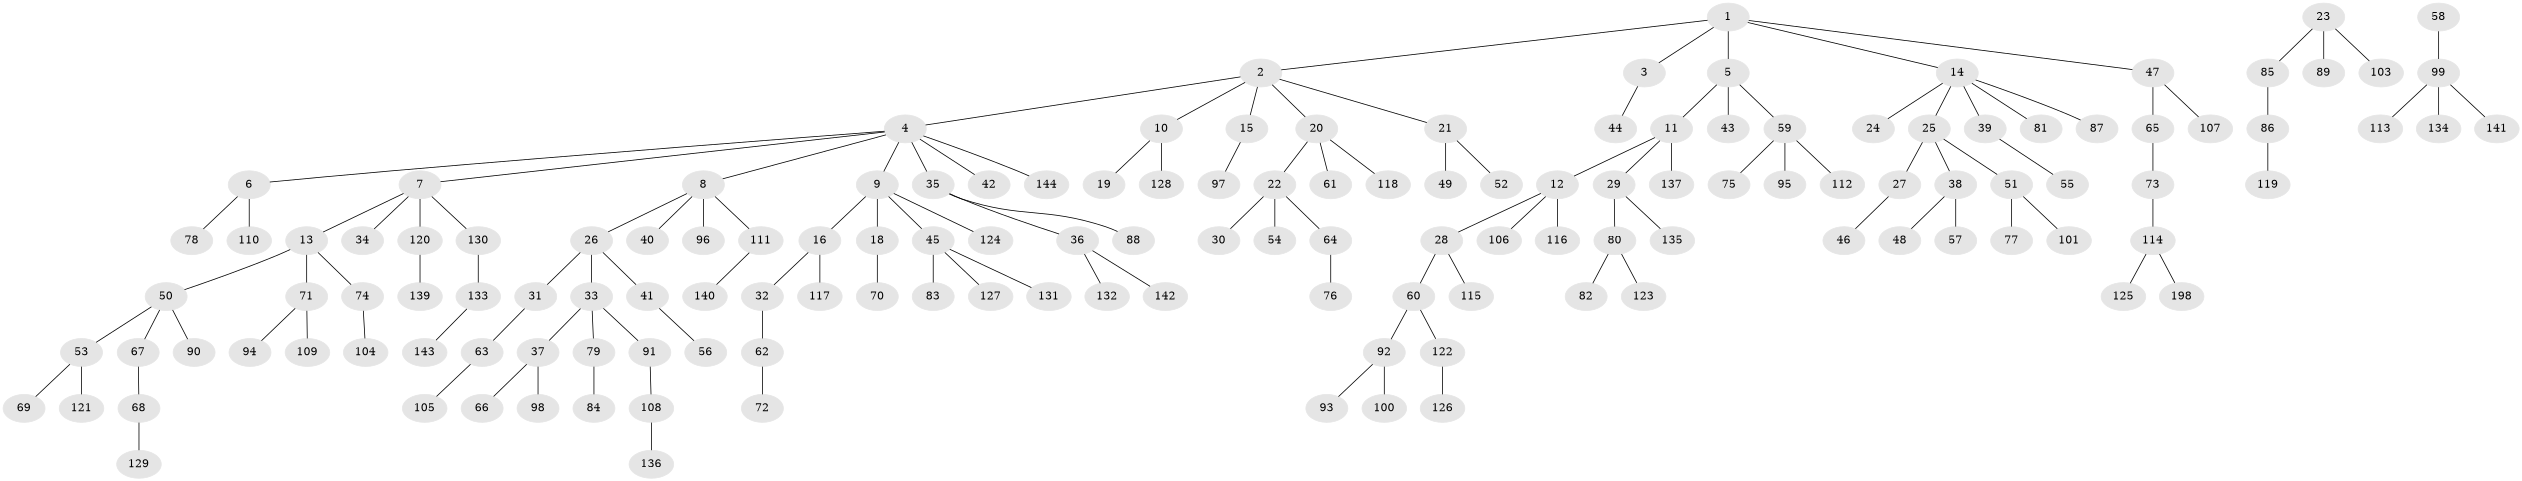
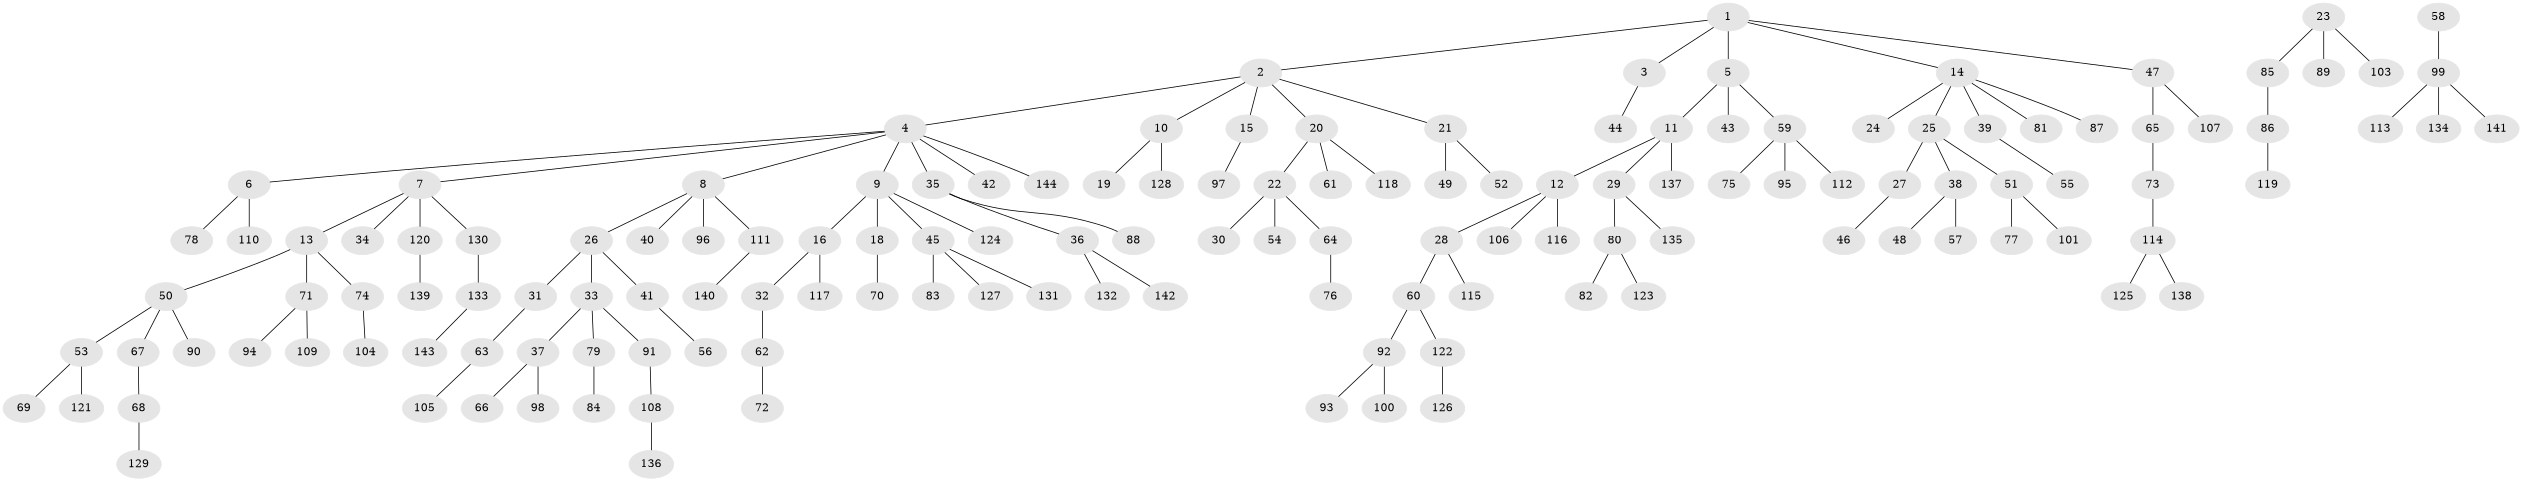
node "198": label "198" -> "138"
